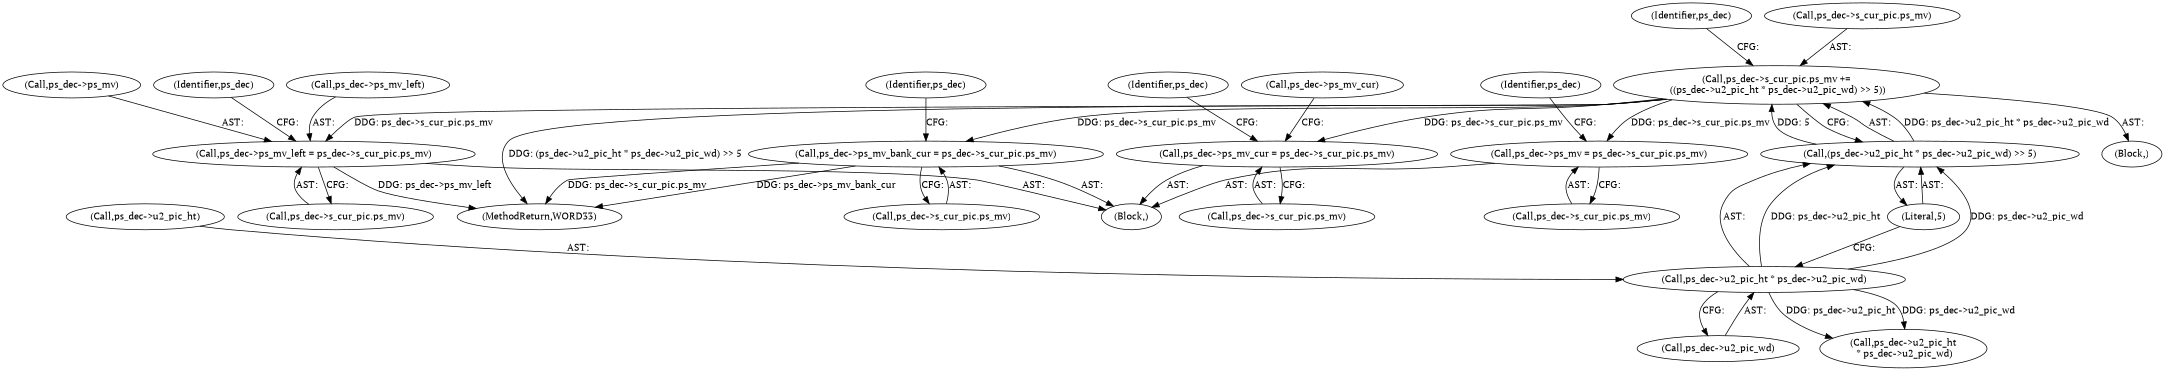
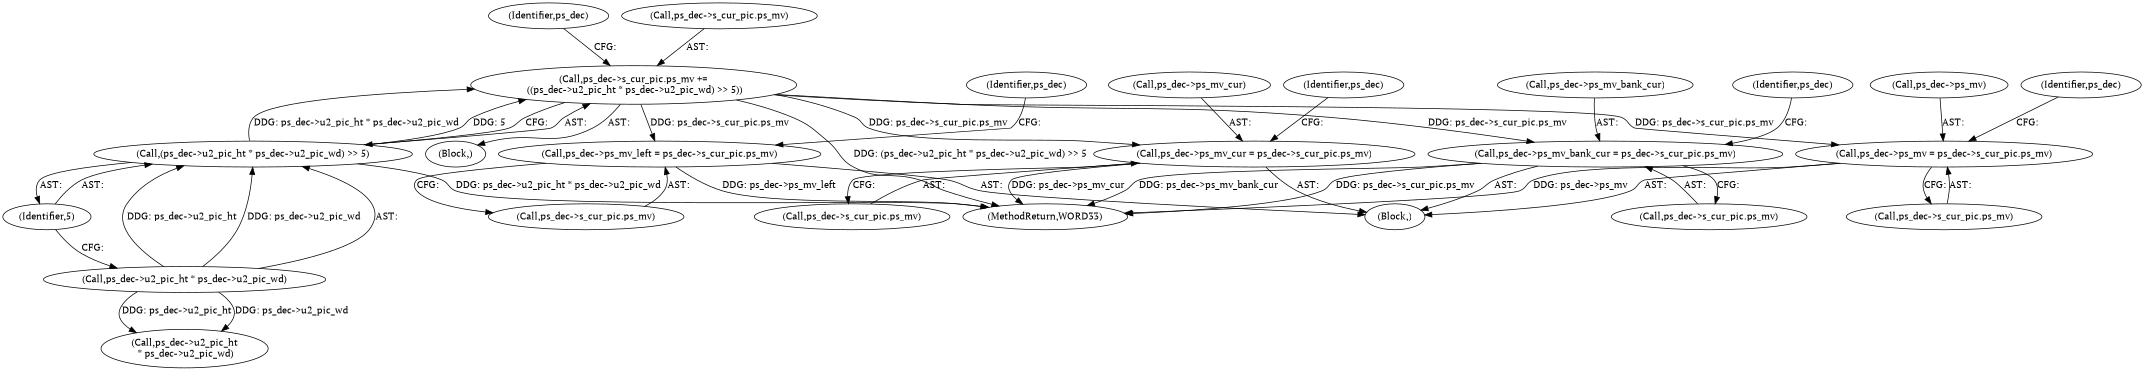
node "(Call,ps_dec->ps_mv_left)": removed
node "(Call,ps_dec->ps_mv_bank_cur)": added
edge "(Call,ps_dec->ps_mv)" -> "(Call,ps_dec->ps_mv_left = ps_dec->s_cur_pic.ps_mv)": now "(Call,ps_dec->ps_mv)" -> "(Call,ps_dec->ps_mv = ps_dec->s_cur_pic.ps_mv)"
edge "(Call,ps_dec->ps_mv_cur)" -> "(Call,ps_dec->ps_mv_cur = ps_dec->s_cur_pic.ps_mv)": label "CFG: " -> "AST: "
edge "(Call,ps_dec->ps_mv_cur = ps_dec->s_cur_pic.ps_mv)" -> "(MethodReturn,WORD33)": added, label "DDG: ps_dec->ps_mv_cur"
edge "(Call,ps_dec->ps_mv = ps_dec->s_cur_pic.ps_mv)" -> "(MethodReturn,WORD33)": added, label "DDG: ps_dec->ps_mv"
edge "(Call,(ps_dec->u2_pic_ht * ps_dec->u2_pic_wd) >> 5)" -> "(MethodReturn,WORD33)": added, label "DDG: ps_dec->u2_pic_ht * ps_dec->u2_pic_wd"
node "(Call,ps_dec->u2_pic_ht)": removed
node "(Literal,5)": label "(Literal,5)" -> "(Identifier,5)"
node "(Call,ps_dec->u2_pic_wd)": removed
